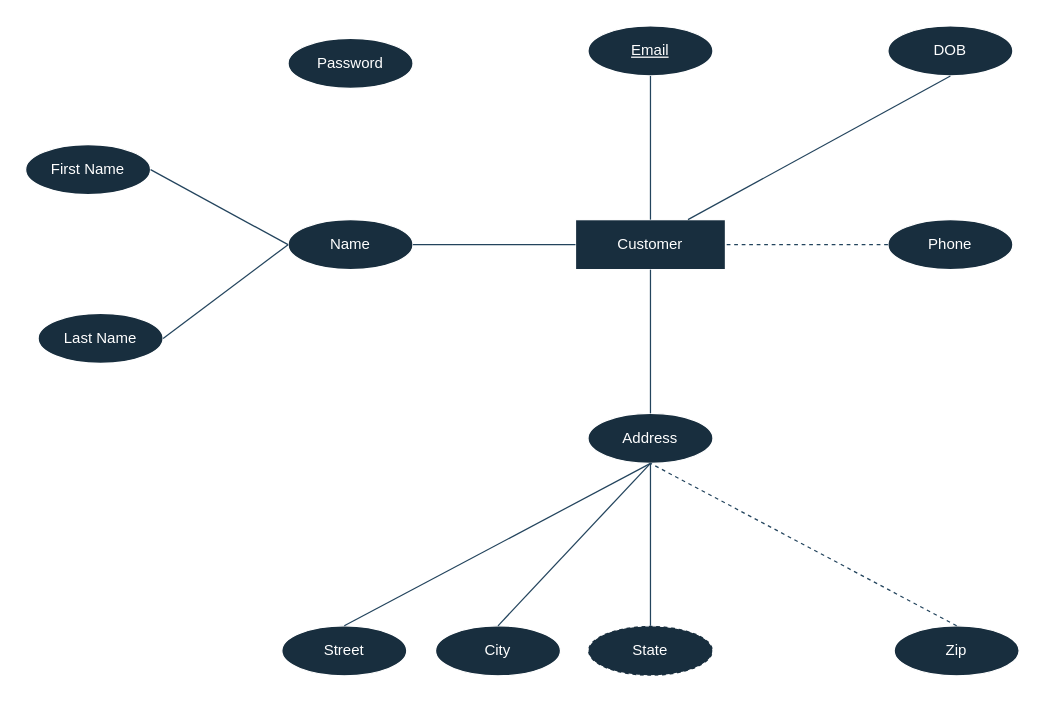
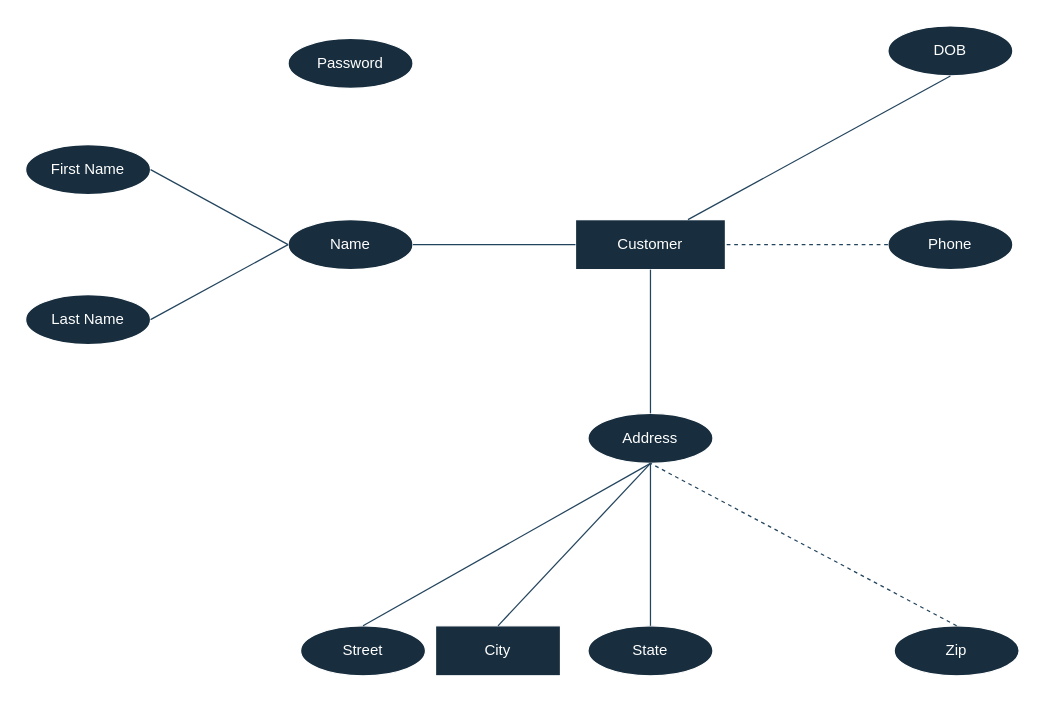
node "Email": removed
edge "Email" -- "Customer": removed
node "Last Name": moved (101, 338) -> (88, 319)
node "Street": moved (344, 651) -> (363, 651)
node "City": shape ellipse -> rectangle
node "State": style dashed -> solid
